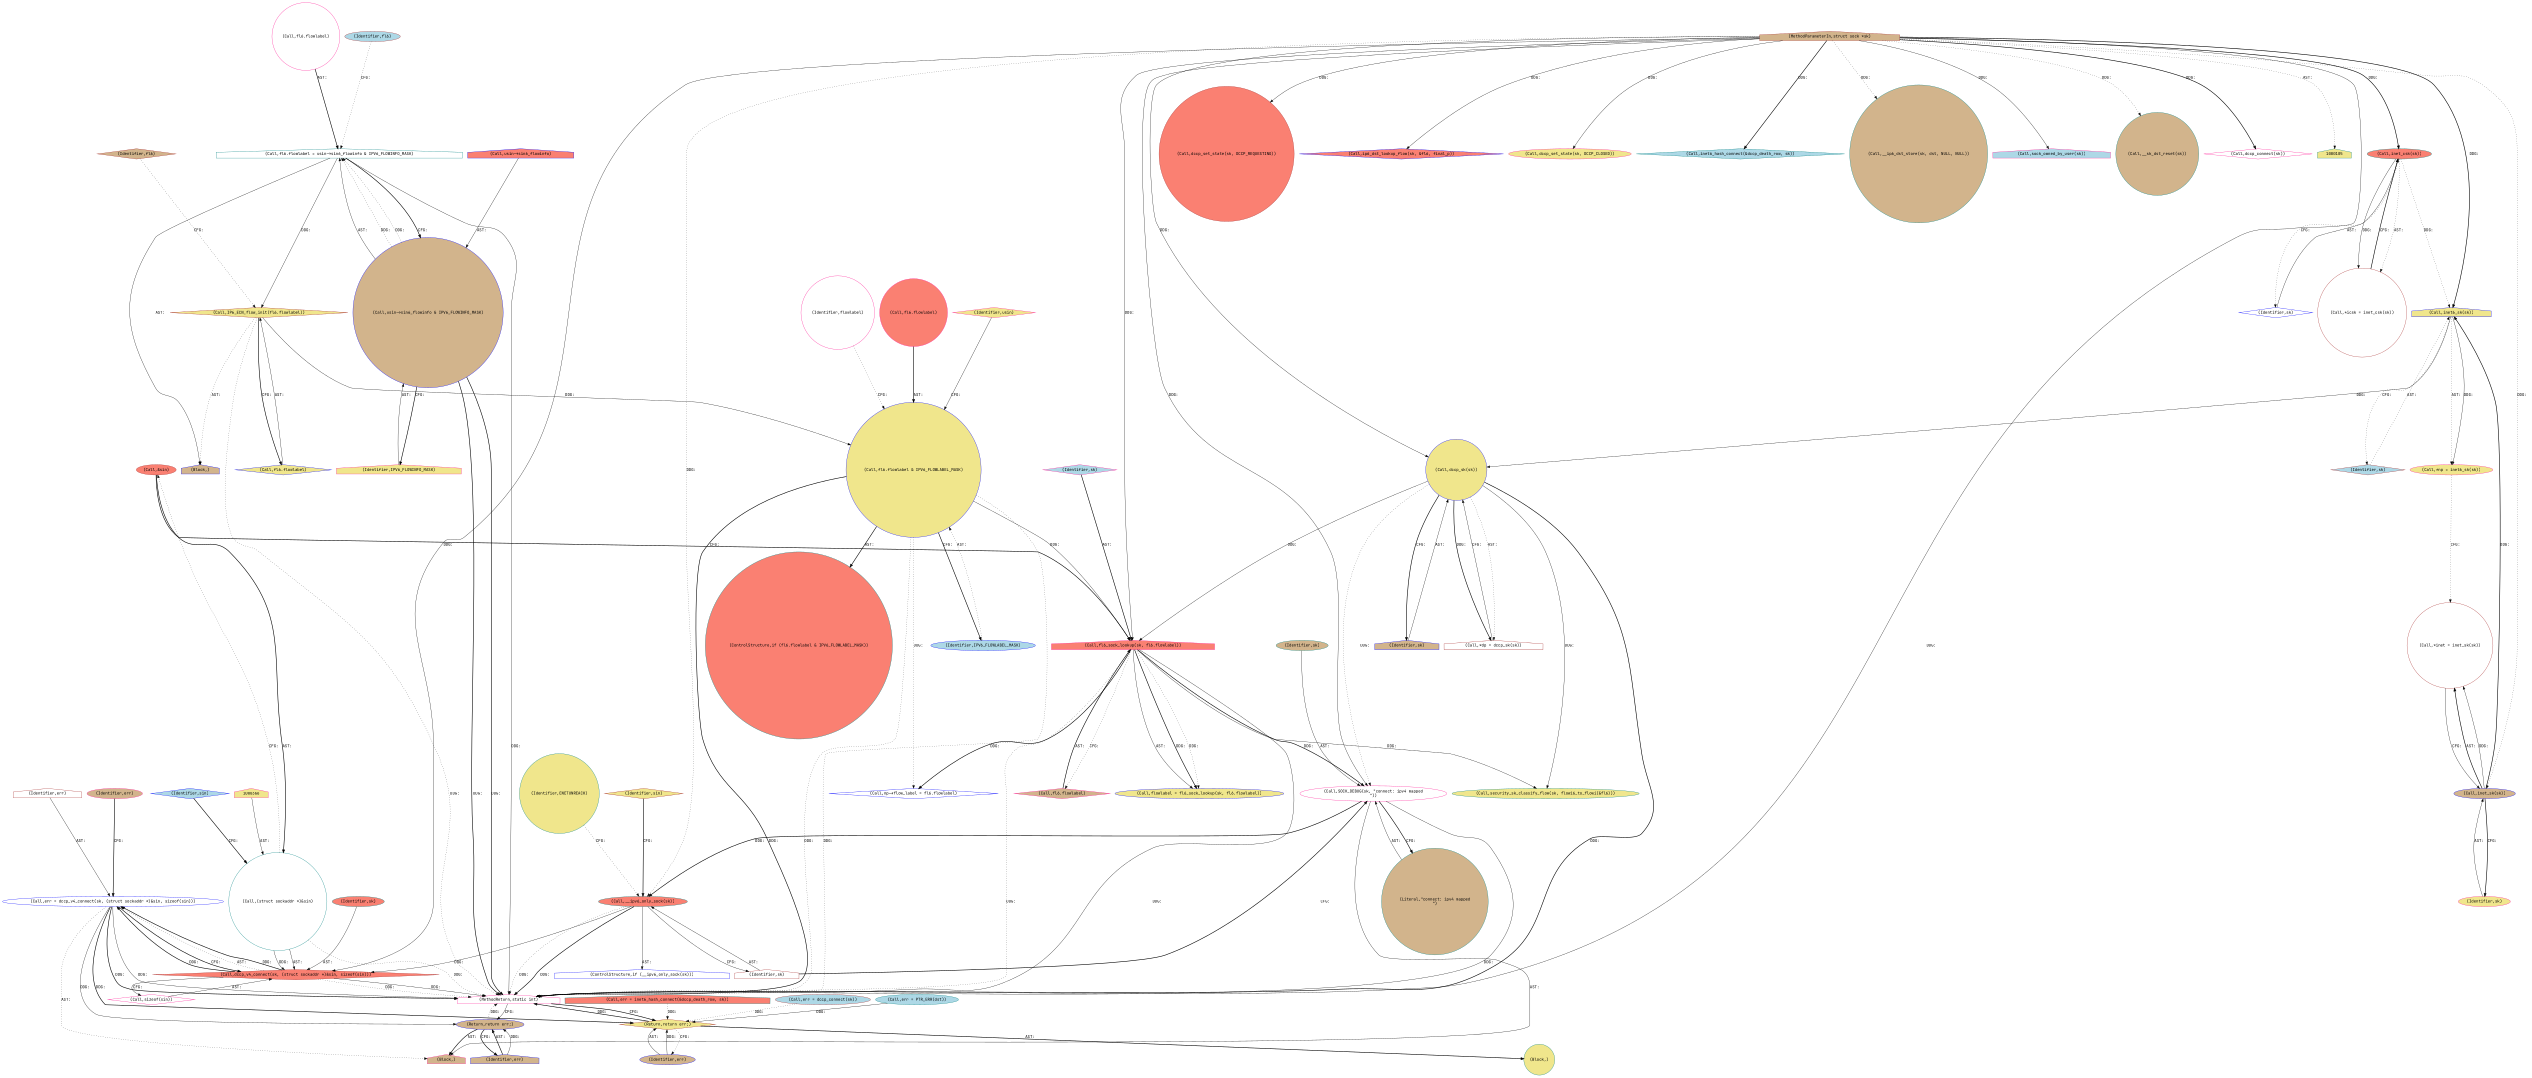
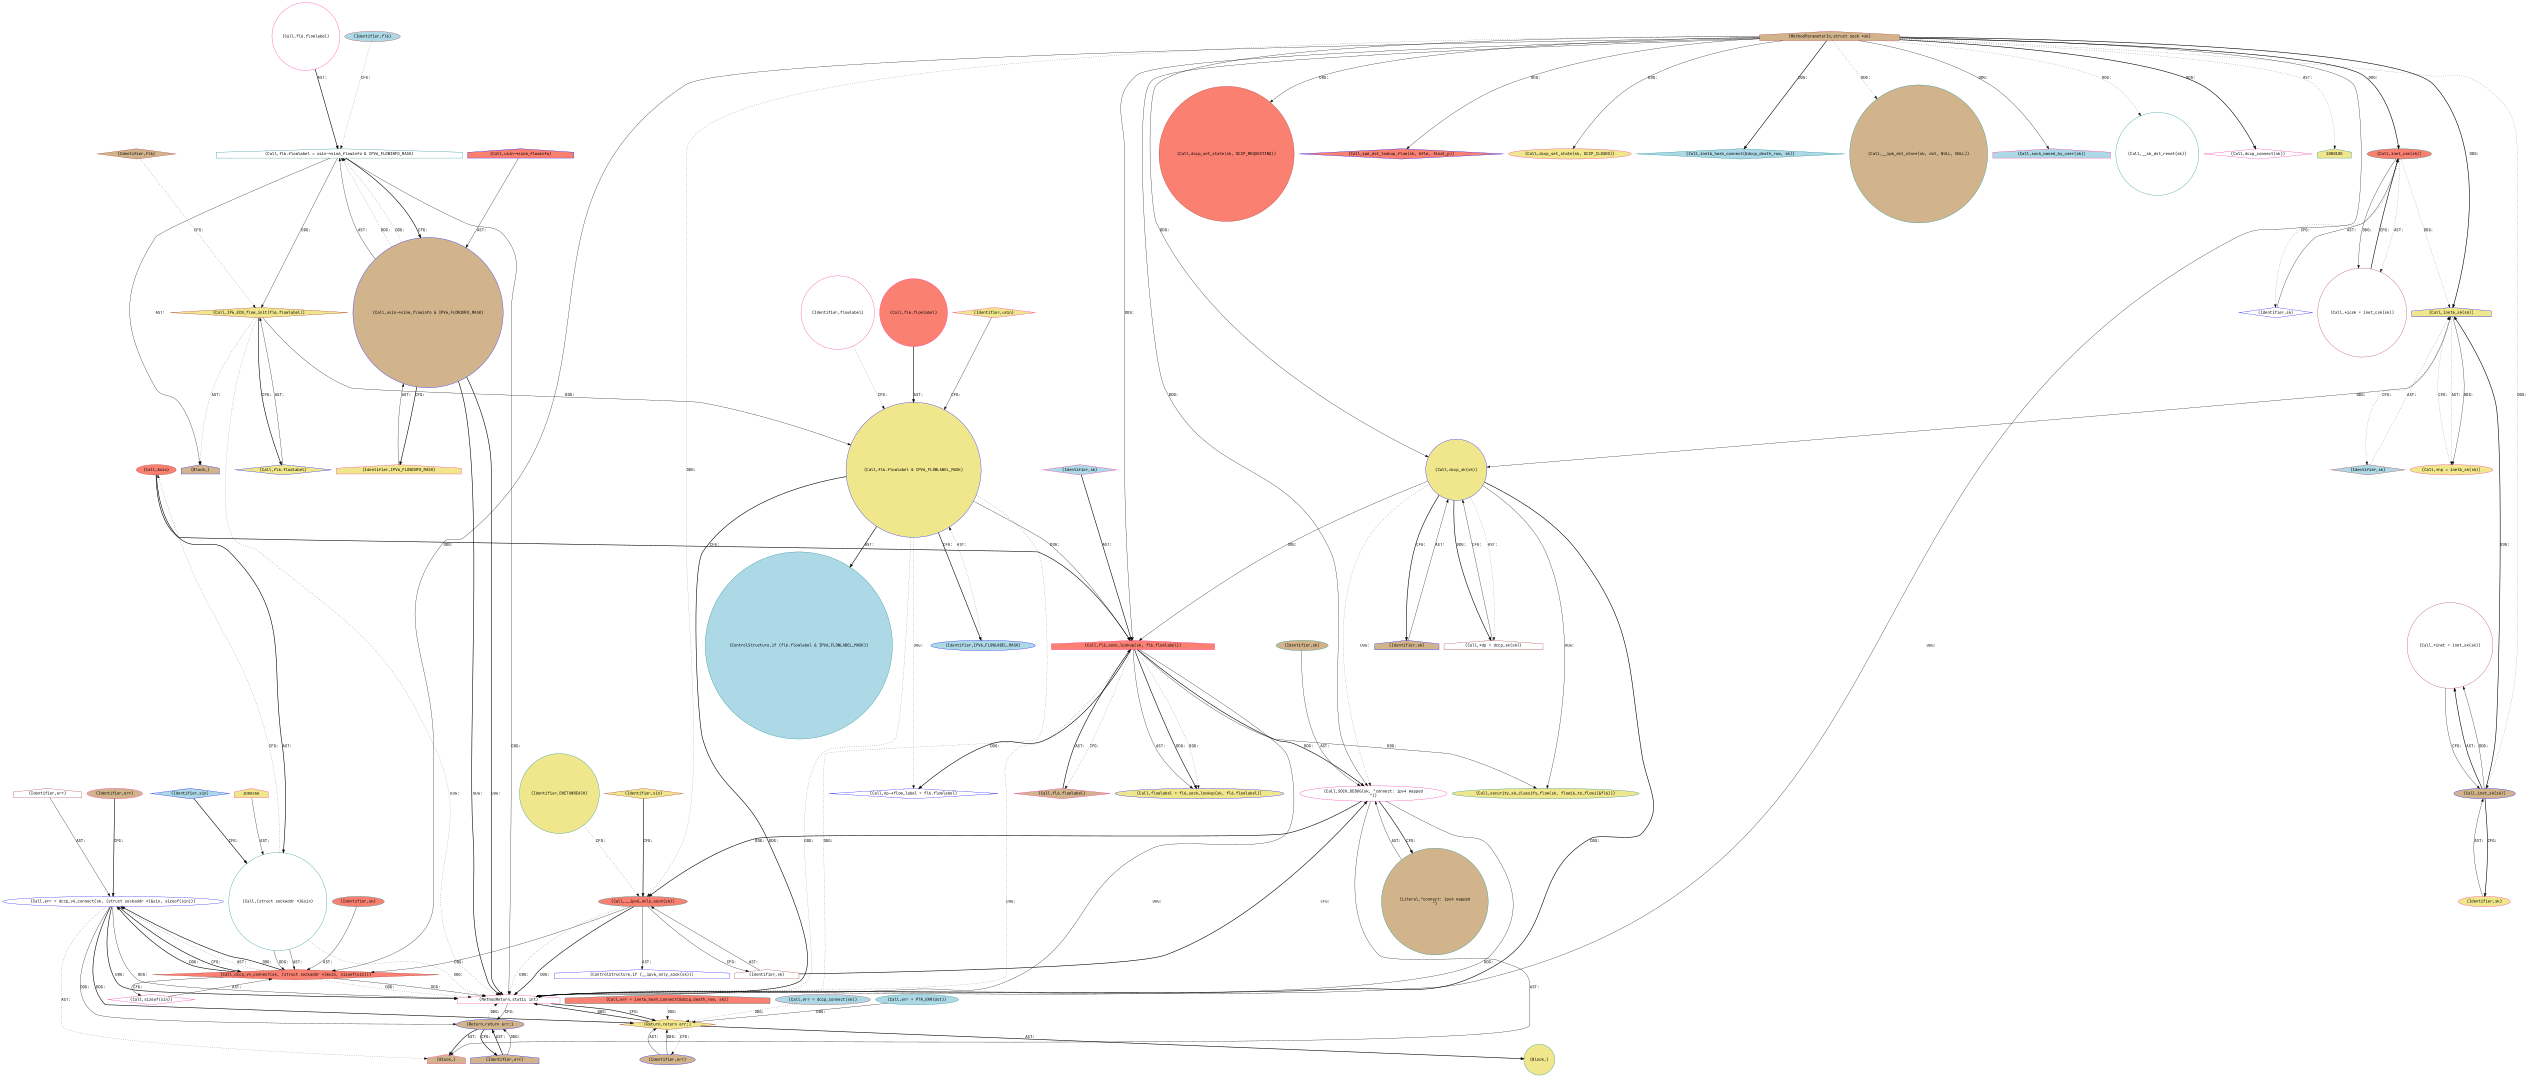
node "(Call,__sk_dst_reset(sk))": fillcolor tan -> white
edge "(Call,*np = inet6_sk(sk))" -> "(Call,*inet = inet_sk(sk))": now "(Call,*np = inet6_sk(sk))" -> "(Call,inet6_sk(sk))"
node "(ControlStructure,if (fl6.flowlabel & IPV6_FLOWLABEL_MASK))": fillcolor salmon -> lightblue
